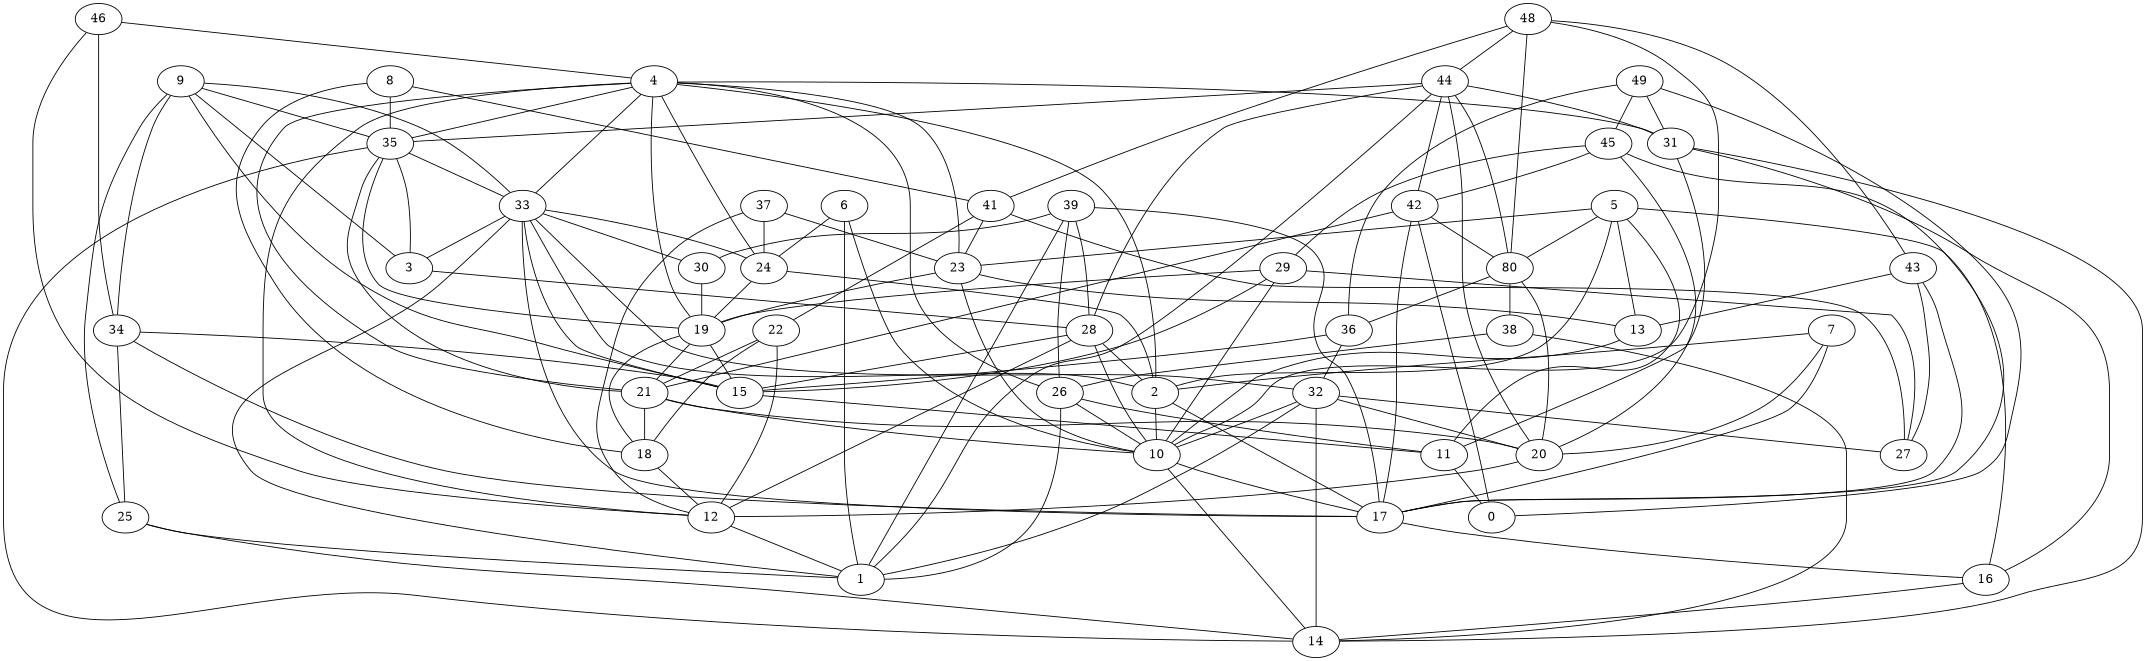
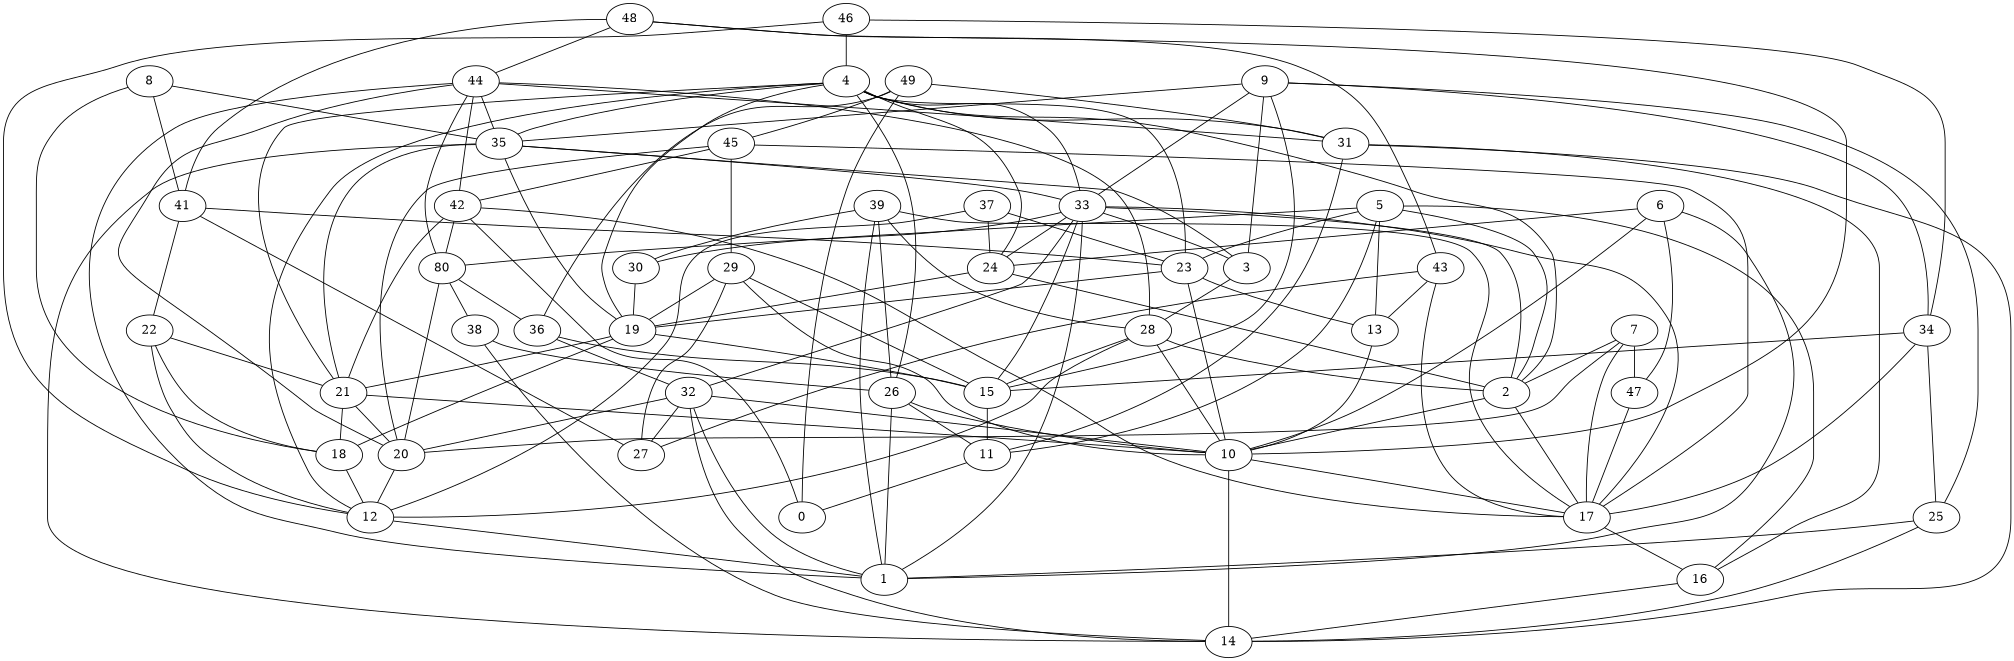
edge "48" -- "80": removed
node "47": added
